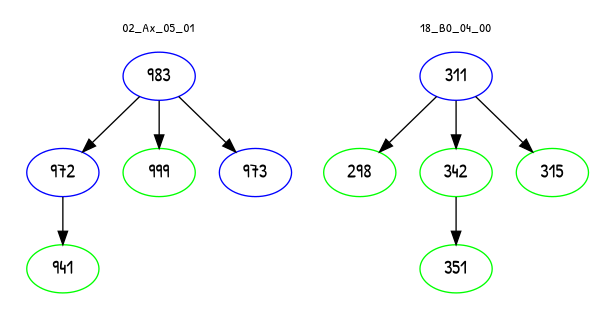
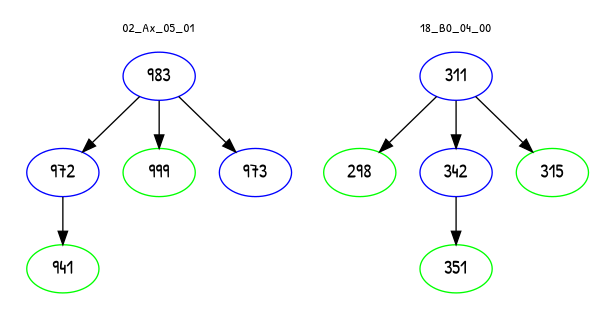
node "342": color green -> blue
